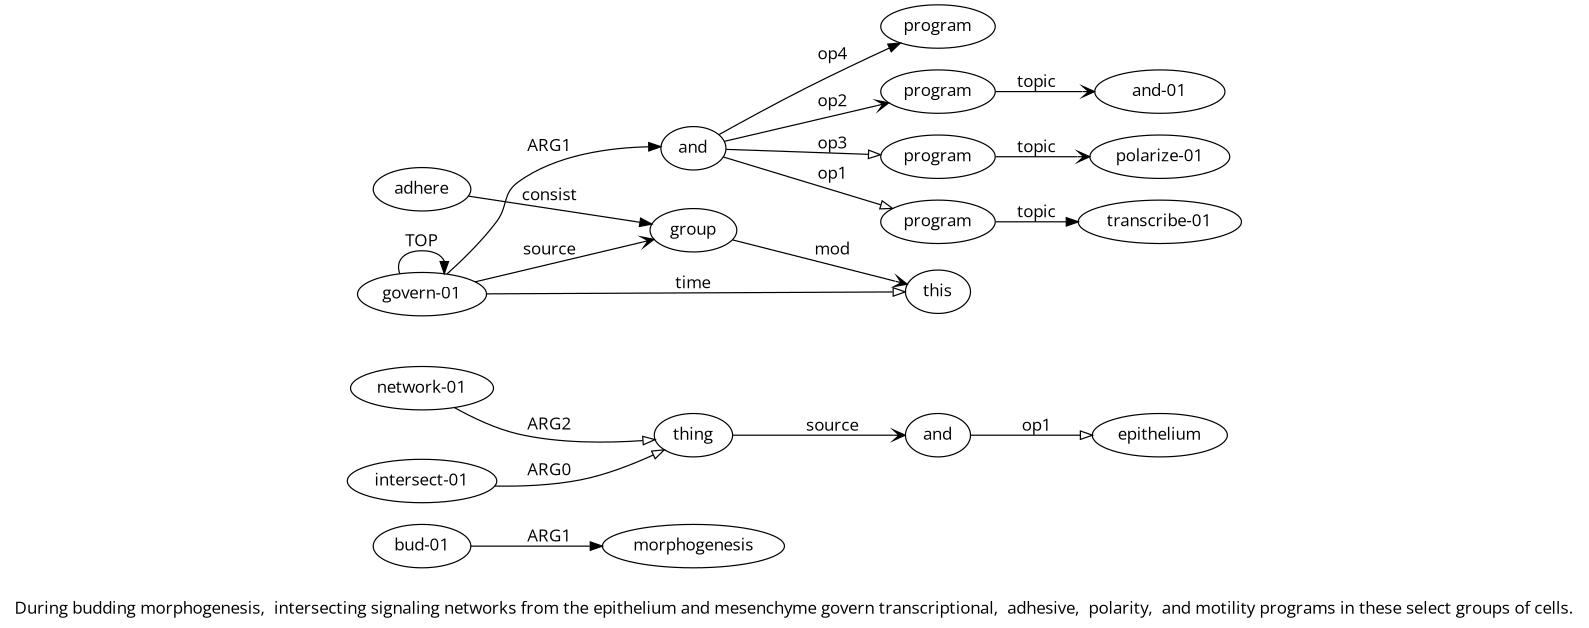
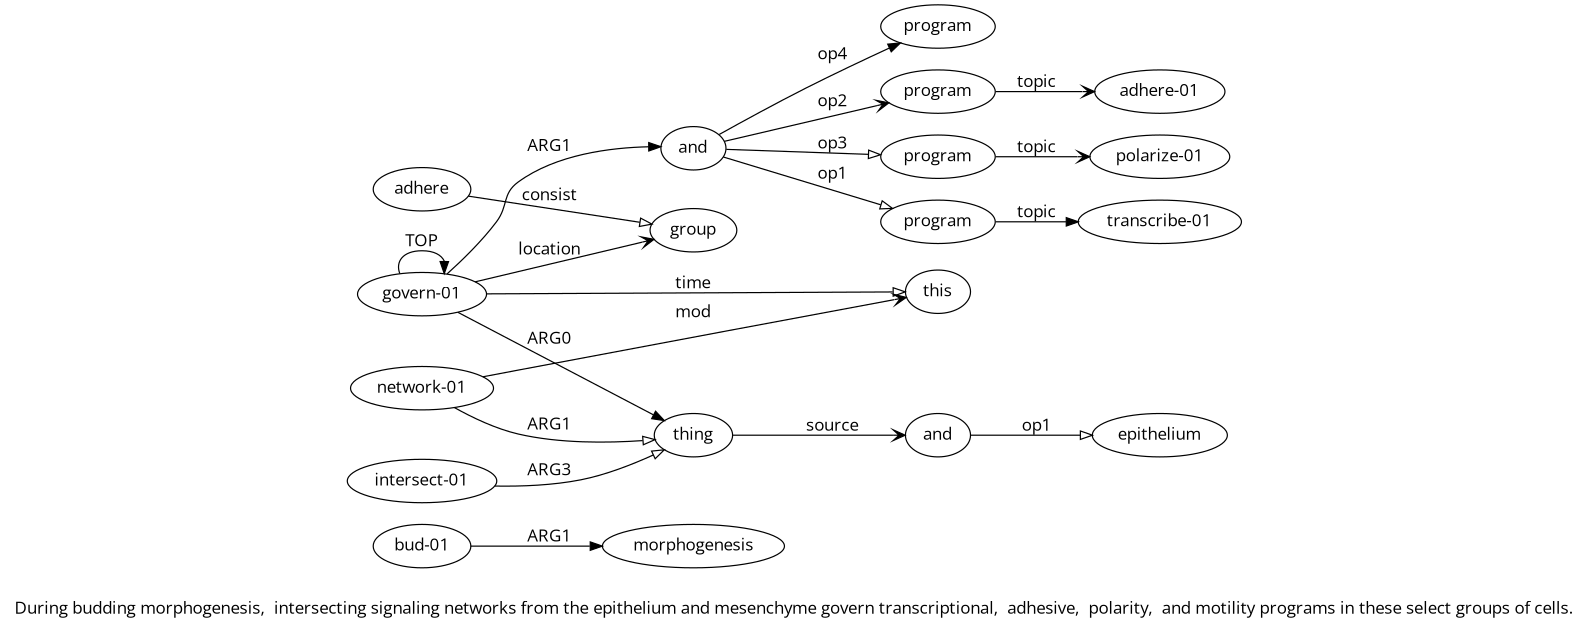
node "and-01": label "and-01" -> "adhere-01"
edge "adhere" -> "group": arrowhead normal -> onormal
edge "govern-01" -> "group": label "source" -> "location"
edge "group" -> "this": now "network-01" -> "this"
edge "govern-01" -> "thing": added, label "ARG0"
edge "network-01" -> "thing": label "ARG2" -> "ARG1"
edge "intersect-01" -> "thing": label "ARG0" -> "ARG3"
